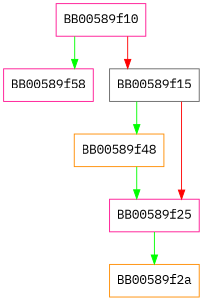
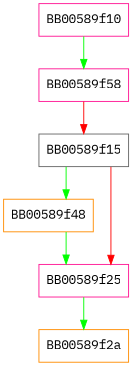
edge "BB00589f10" -> "BB00589f15": now "BB00589f58" -> "BB00589f15"
